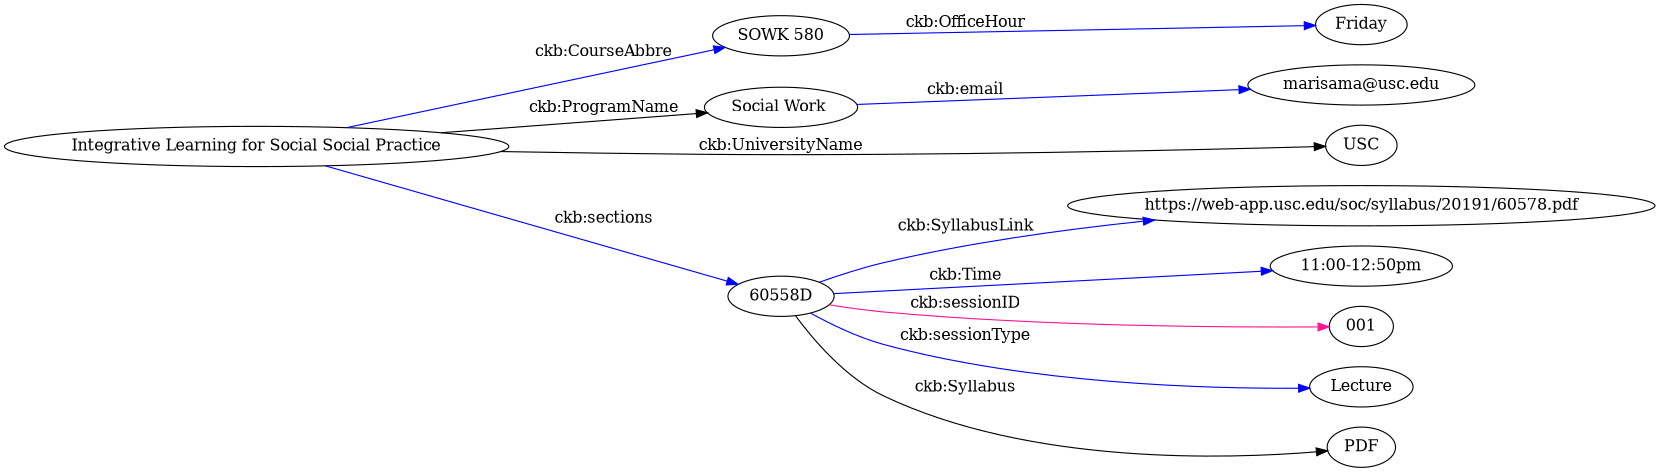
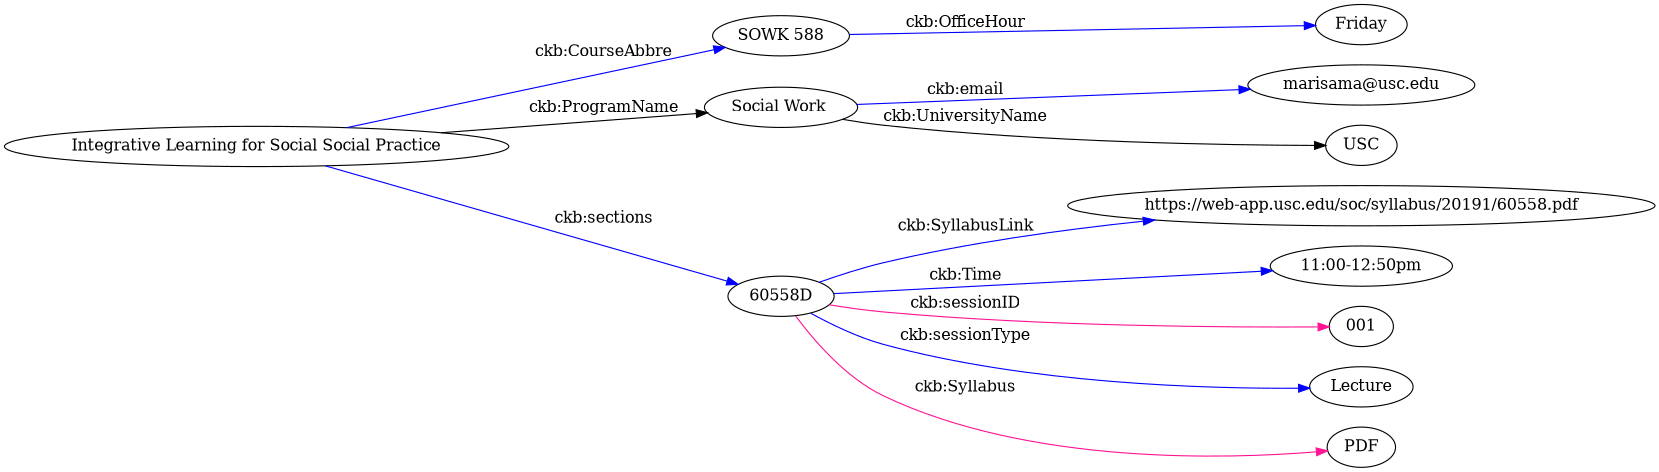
node "SOWK 580": label "SOWK 580" -> "SOWK 588"
edge "Integrative Learning for Social Social Practice" -> "USC": now "Social Work" -> "USC"
node "https://web-app.usc.edu/soc/syllabus/20191/60578.pdf": label "https://web-app.usc.edu/soc/syllabus/20191/60578.pdf" -> "https://web-app.usc.edu/soc/syllabus/20191/60558.pdf"
edge "60558D" -> "PDF": color black -> deeppink
